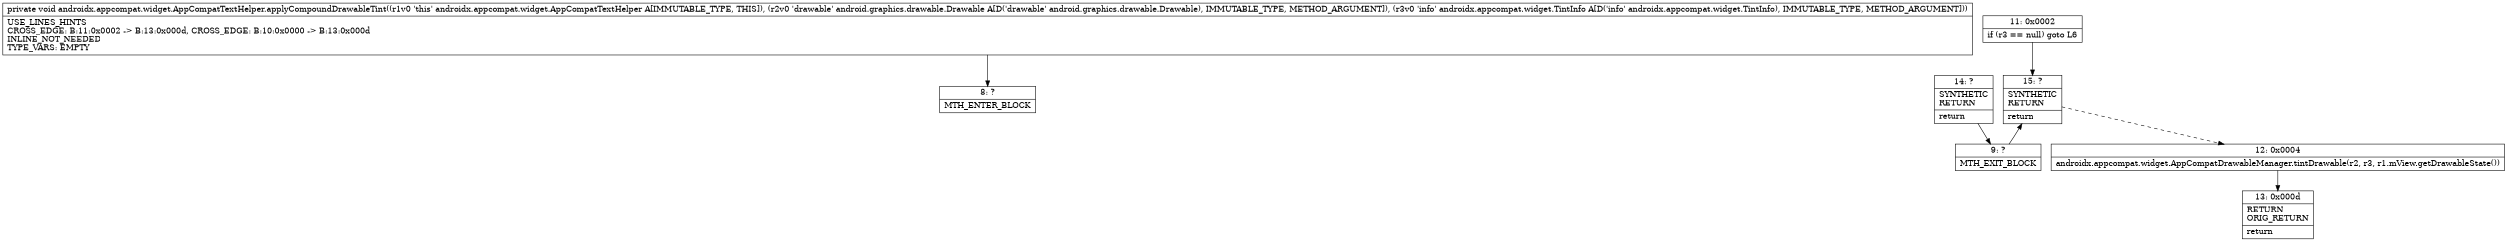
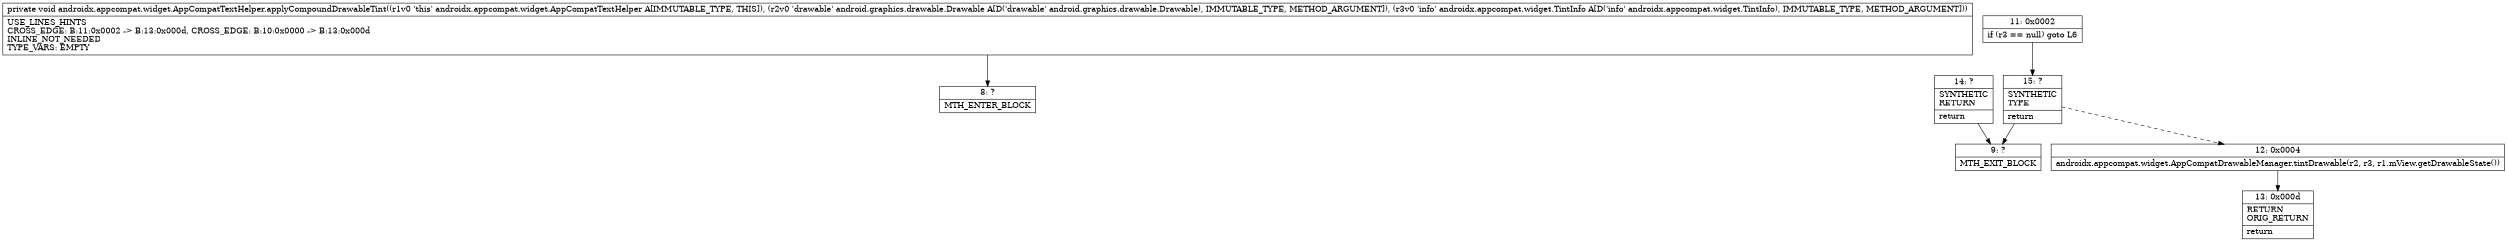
node "15: ?": text "RETURN" -> "TYPE"
edge "9: ?" -> "15: ?": reversed
